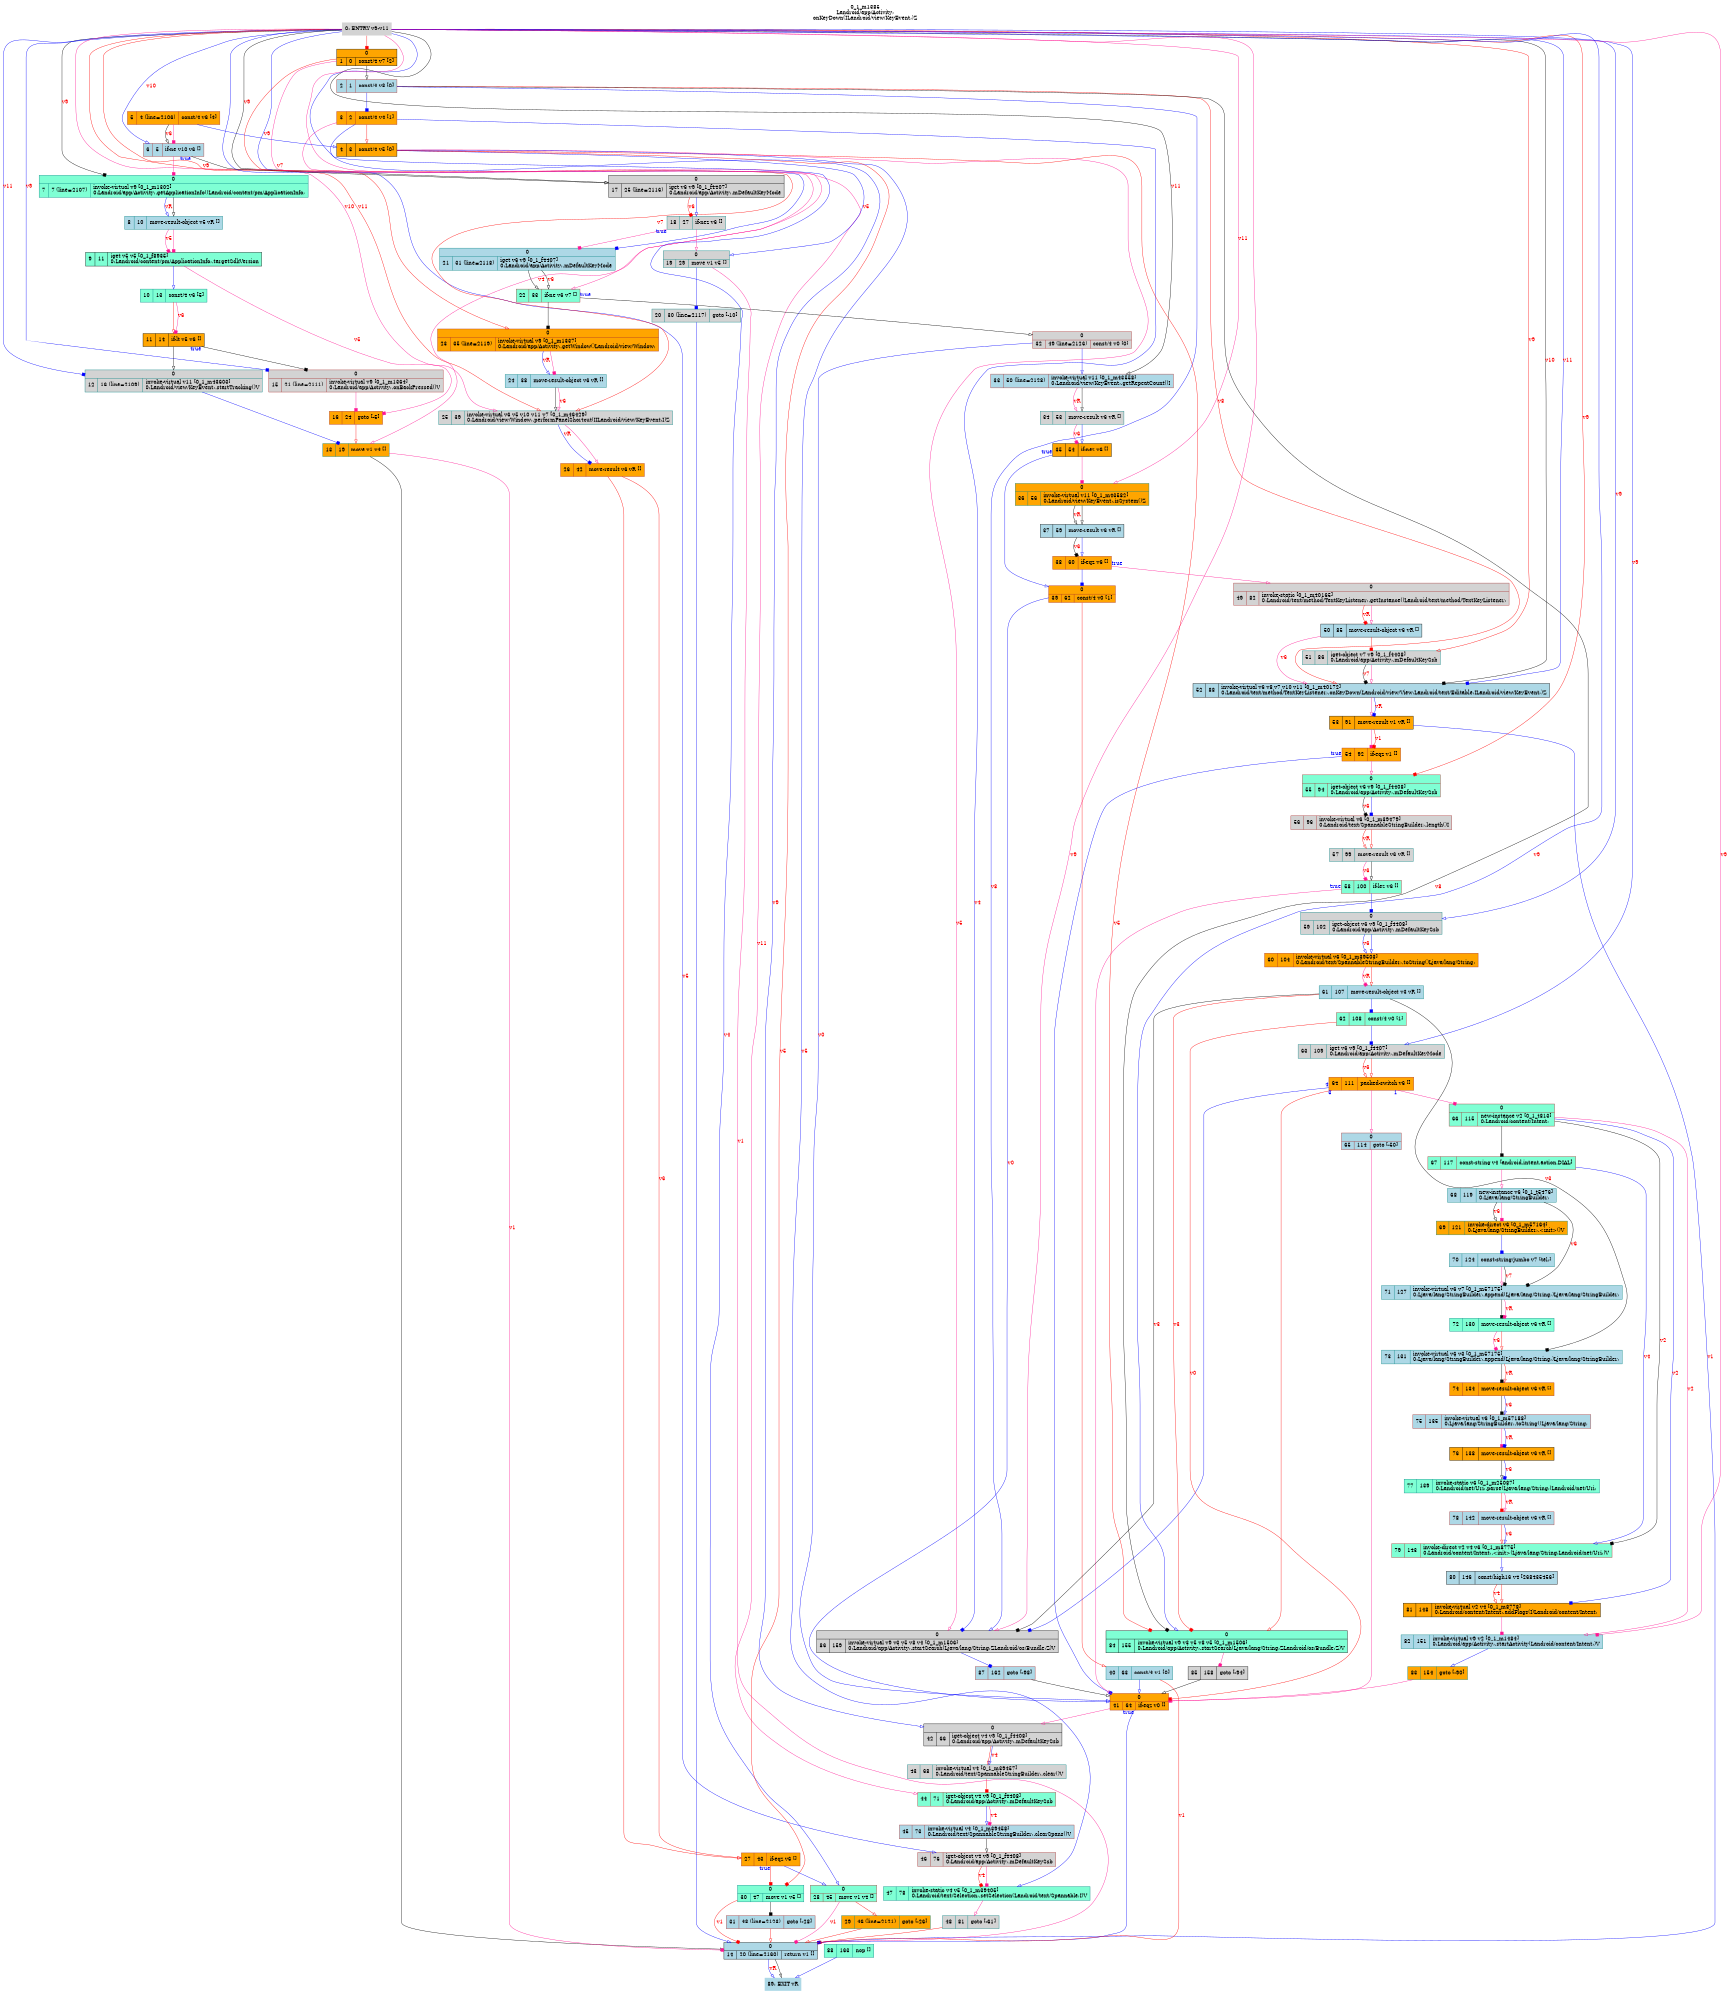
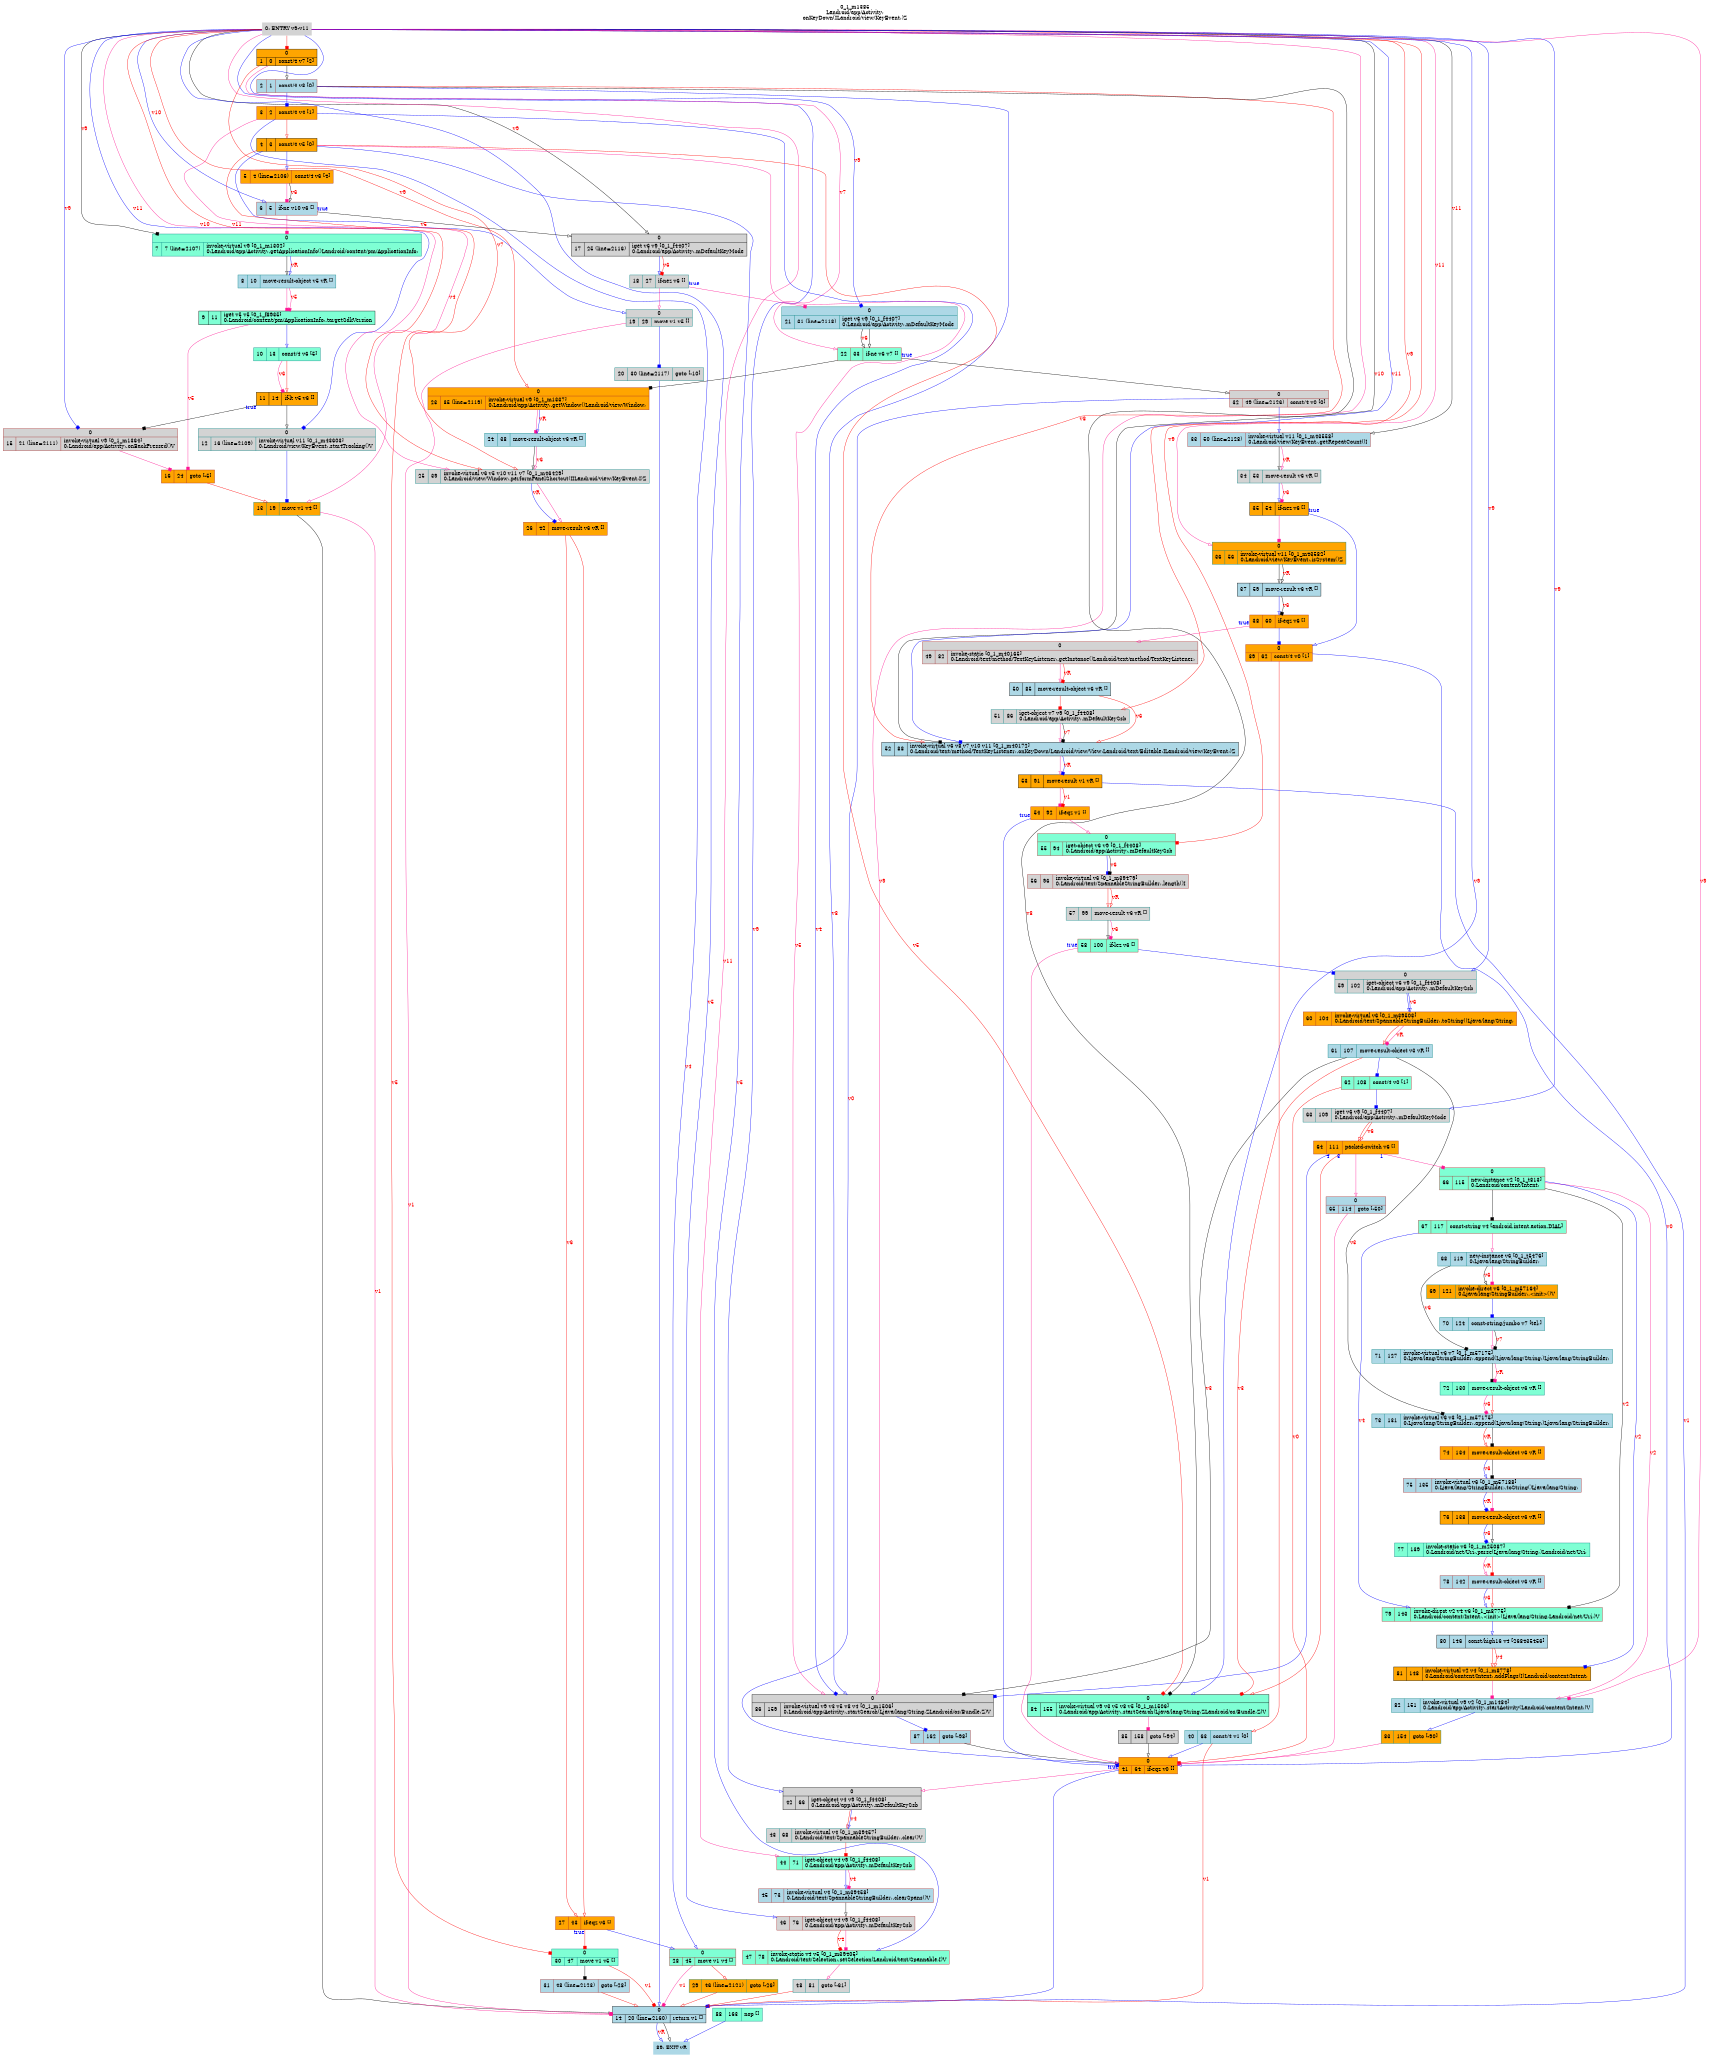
edge "5" -> "4": reversed
edge "50" -> "52": color deeppink -> red
node "47": color teal -> brown
